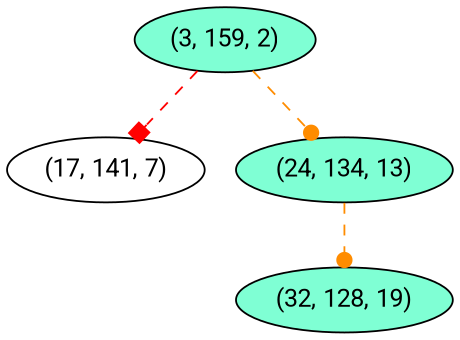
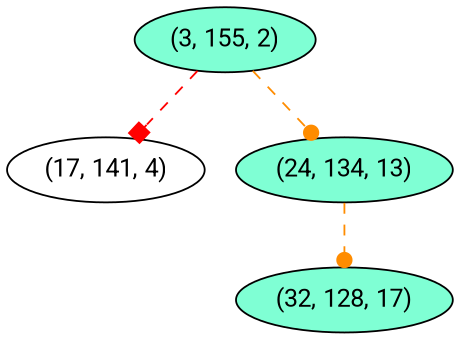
node "(3, 159, 2)": label "(3, 159, 2)" -> "(3, 155, 2)"
node "(17, 141, 7)": label "(17, 141, 7)" -> "(17, 141, 4)"
node "(32, 128, 19)": label "(32, 128, 19)" -> "(32, 128, 17)"
